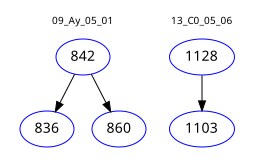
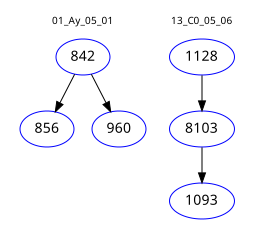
cluster "09_Ay_05_01": label "09_Ay_05_01" -> "01_Ay_05_01"
node "836": label "836" -> "856"
node "860": label "860" -> "960"
node "1103": label "1103" -> "8103"
node "1093": added
